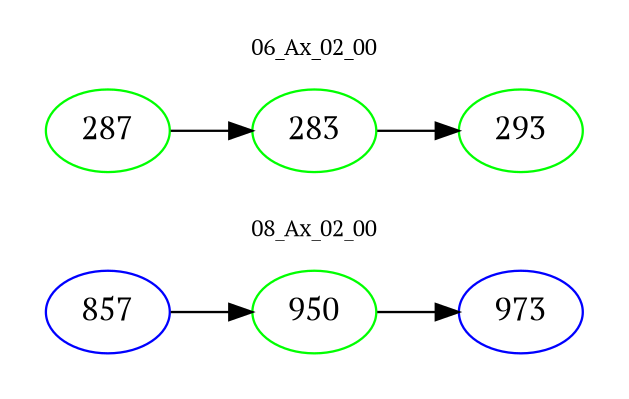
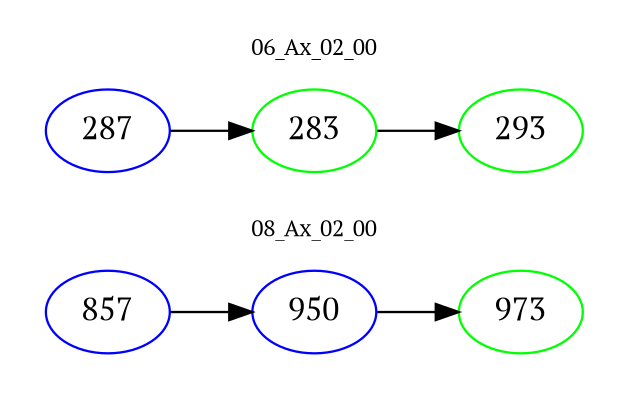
node "287": color green -> blue
node "950": color green -> blue
node "973": color blue -> green
